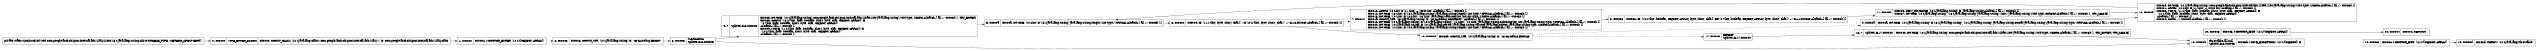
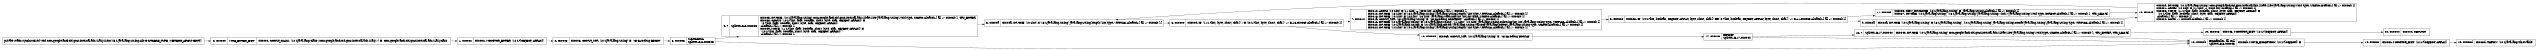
edge "16: 0x003e" -> "9: 0x002a": now "8: 0x0028" -> "9: 0x002a"
edge "18: ?" -> "19: 0x0043": added
edge "16: 0x003e" -> "17: 0x0040": style dashed -> solid
edge "17: 0x0040" -> "13: 0x003b": added
node "0: 0x0000": text "MTH_ENTER_BLOCK" -> "MTH_ENTER_EXIT"
node "13: 0x003b": text "Throwable: all null" -> "ExcHandler: all null"
edge "13: 0x003b" -> "14: 0x003c": added
